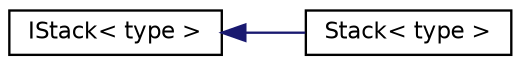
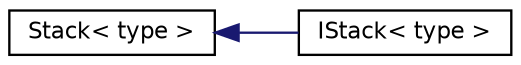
edge "Stack< type >" -> "IStack< type >": reversed
